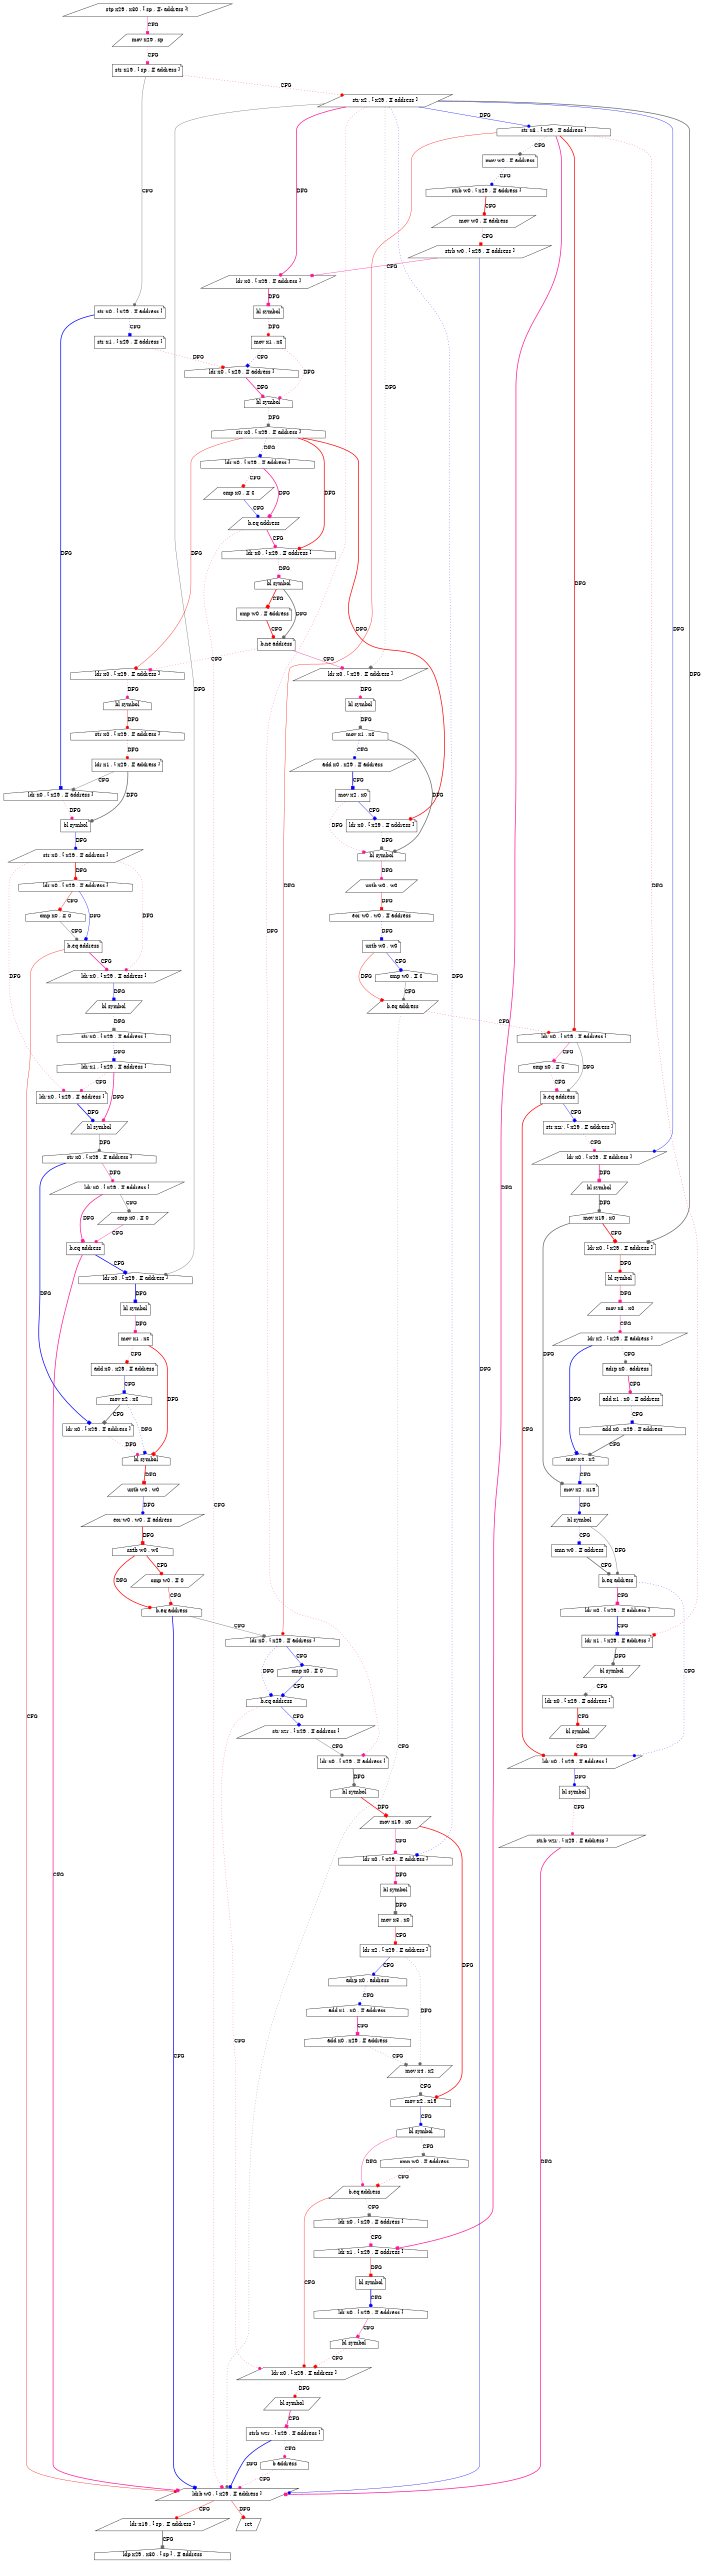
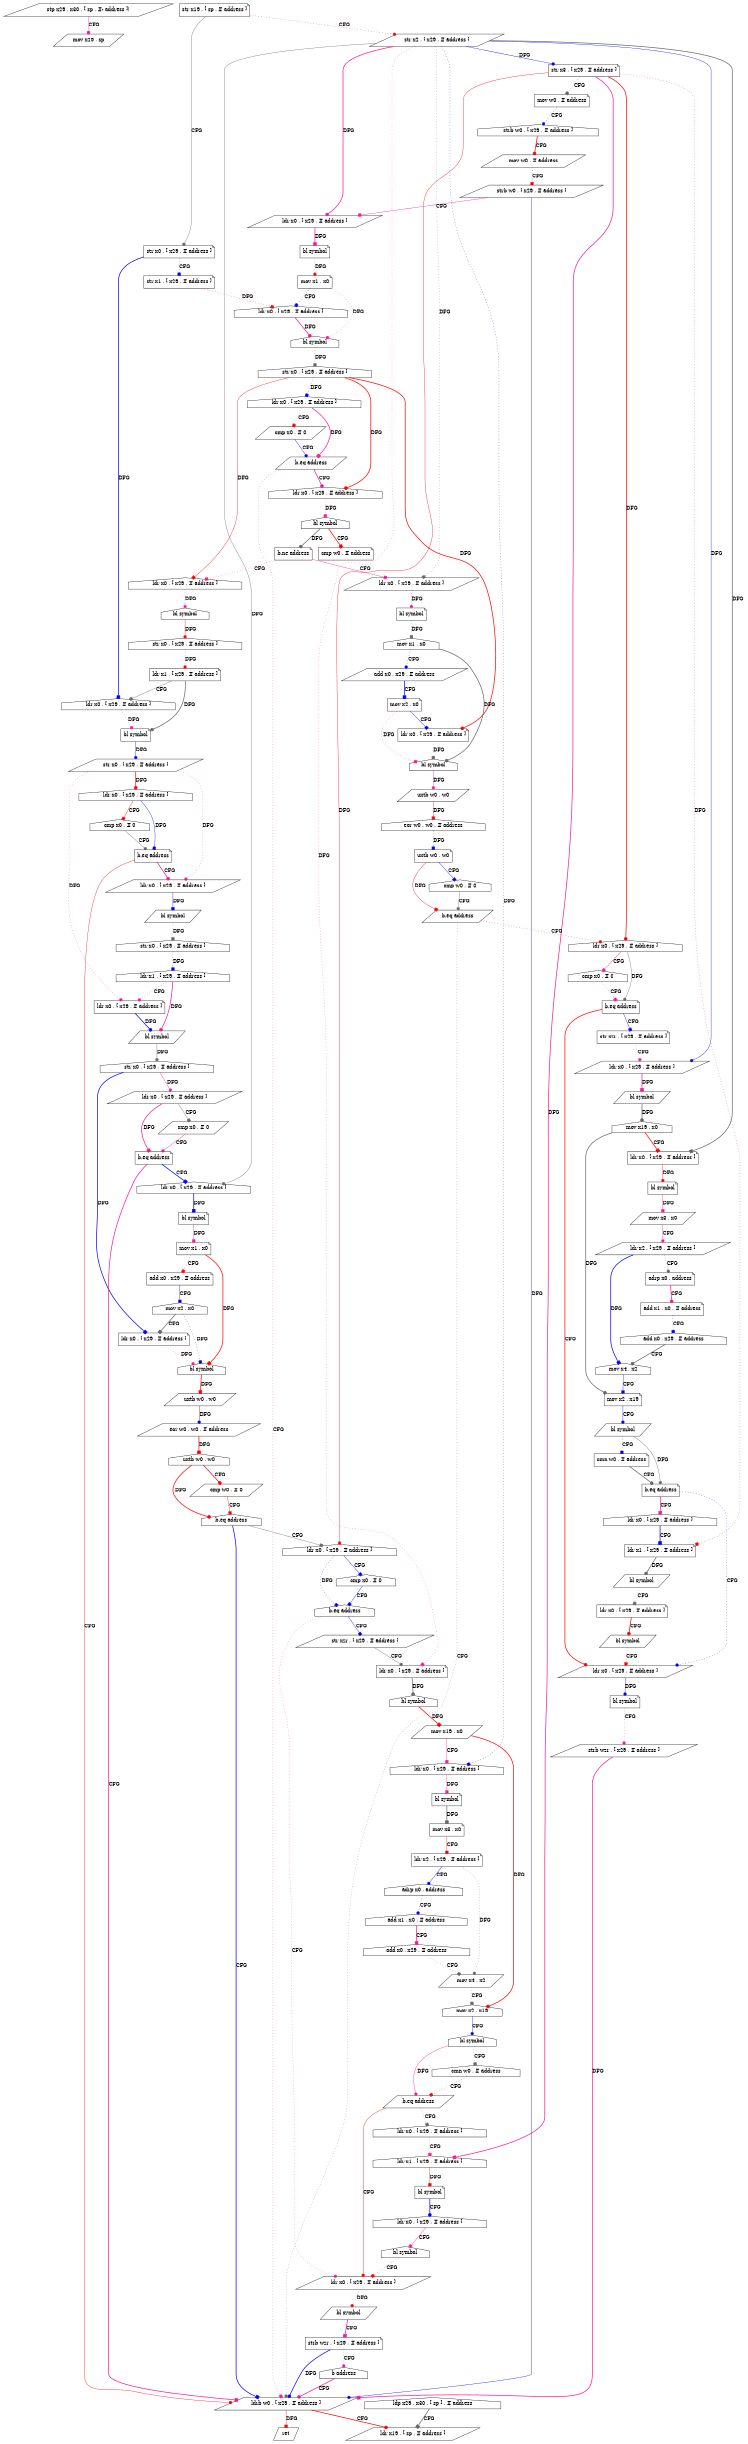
edge "mov x29 , sp" -> "str x19 , [ sp , # address ]": removed, label "CFG"
node "str x3 , [ x29 , # address ]": shape house -> note
edge "cmp w0 , # address" -> "b.ne address": removed, label "CFG"
edge "b address" -> "ldrb w0 , [ x29 , # address ]": style dotted -> bold
edge "ldrb w0 , [ x29 , # address ]" -> "ldr x19 , [ sp , # address ]": style solid -> bold
edge "ldr x19 , [ sp , # address ]" -> "ldp x29 , x30 , [ sp ] , # address": reversed
